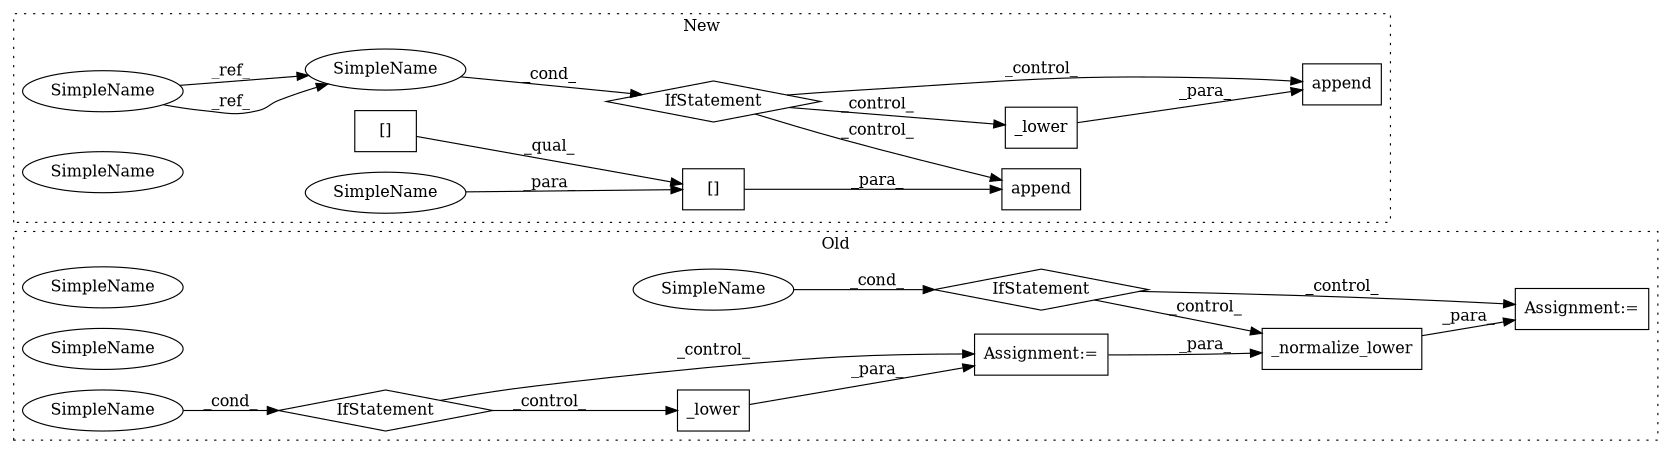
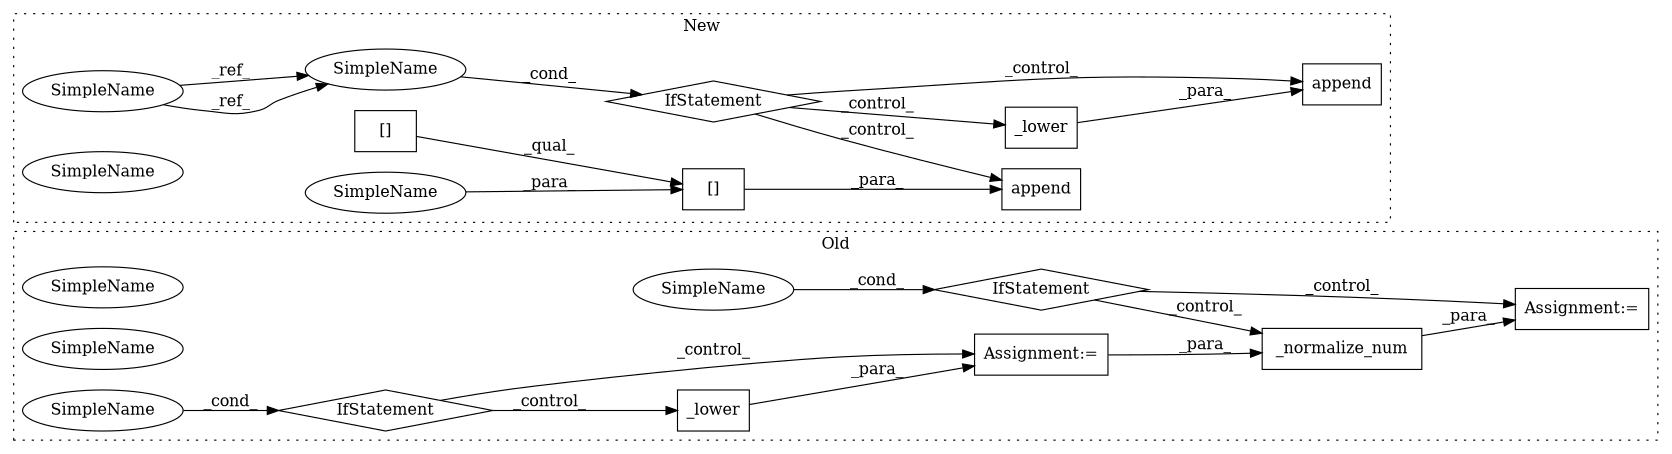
node "_normalize_lower": label "_normalize_lower" -> "_normalize_num"
